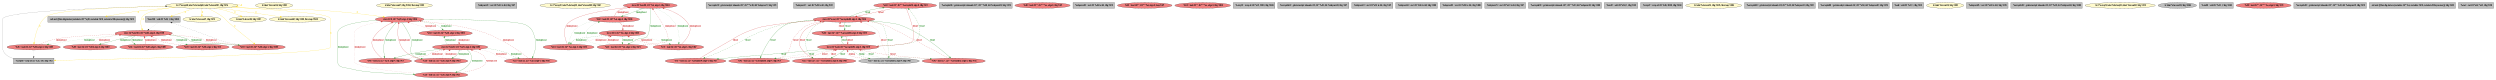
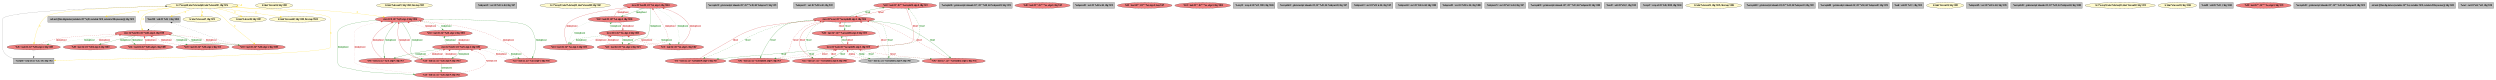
node "br label %for.cond71, !dbg !1094, !llvm.loop !1495": label "br label %for.cond71, !dbg !1094, !llvm.loop !1495" -> "br label %for.cond71, !dbg !1494, !llvm.loop !1495"
node "br label %for.cond74, !dbg !1466": fillcolor grey -> lemonchiffon
edge "%41 = load i32, i32* %k, align 4, !dbg !1474" -> "%52 = load i32, i32* %k, align 4, !dbg !1484": now "store i32 0, i32* %k, align 4, !dbg !1465" -> "%52 = load i32, i32* %k, align 4, !dbg !1484"
edge "store i32 %inc97, i32* %j70, align 4, !dbg !1493" -> "%36 = load i32, i32* %j70, align 4, !dbg !1458": now "%56 = load i32, i32* %j70, align 4, !dbg !1490" -> "%36 = load i32, i32* %j70, align 4, !dbg !1458"
